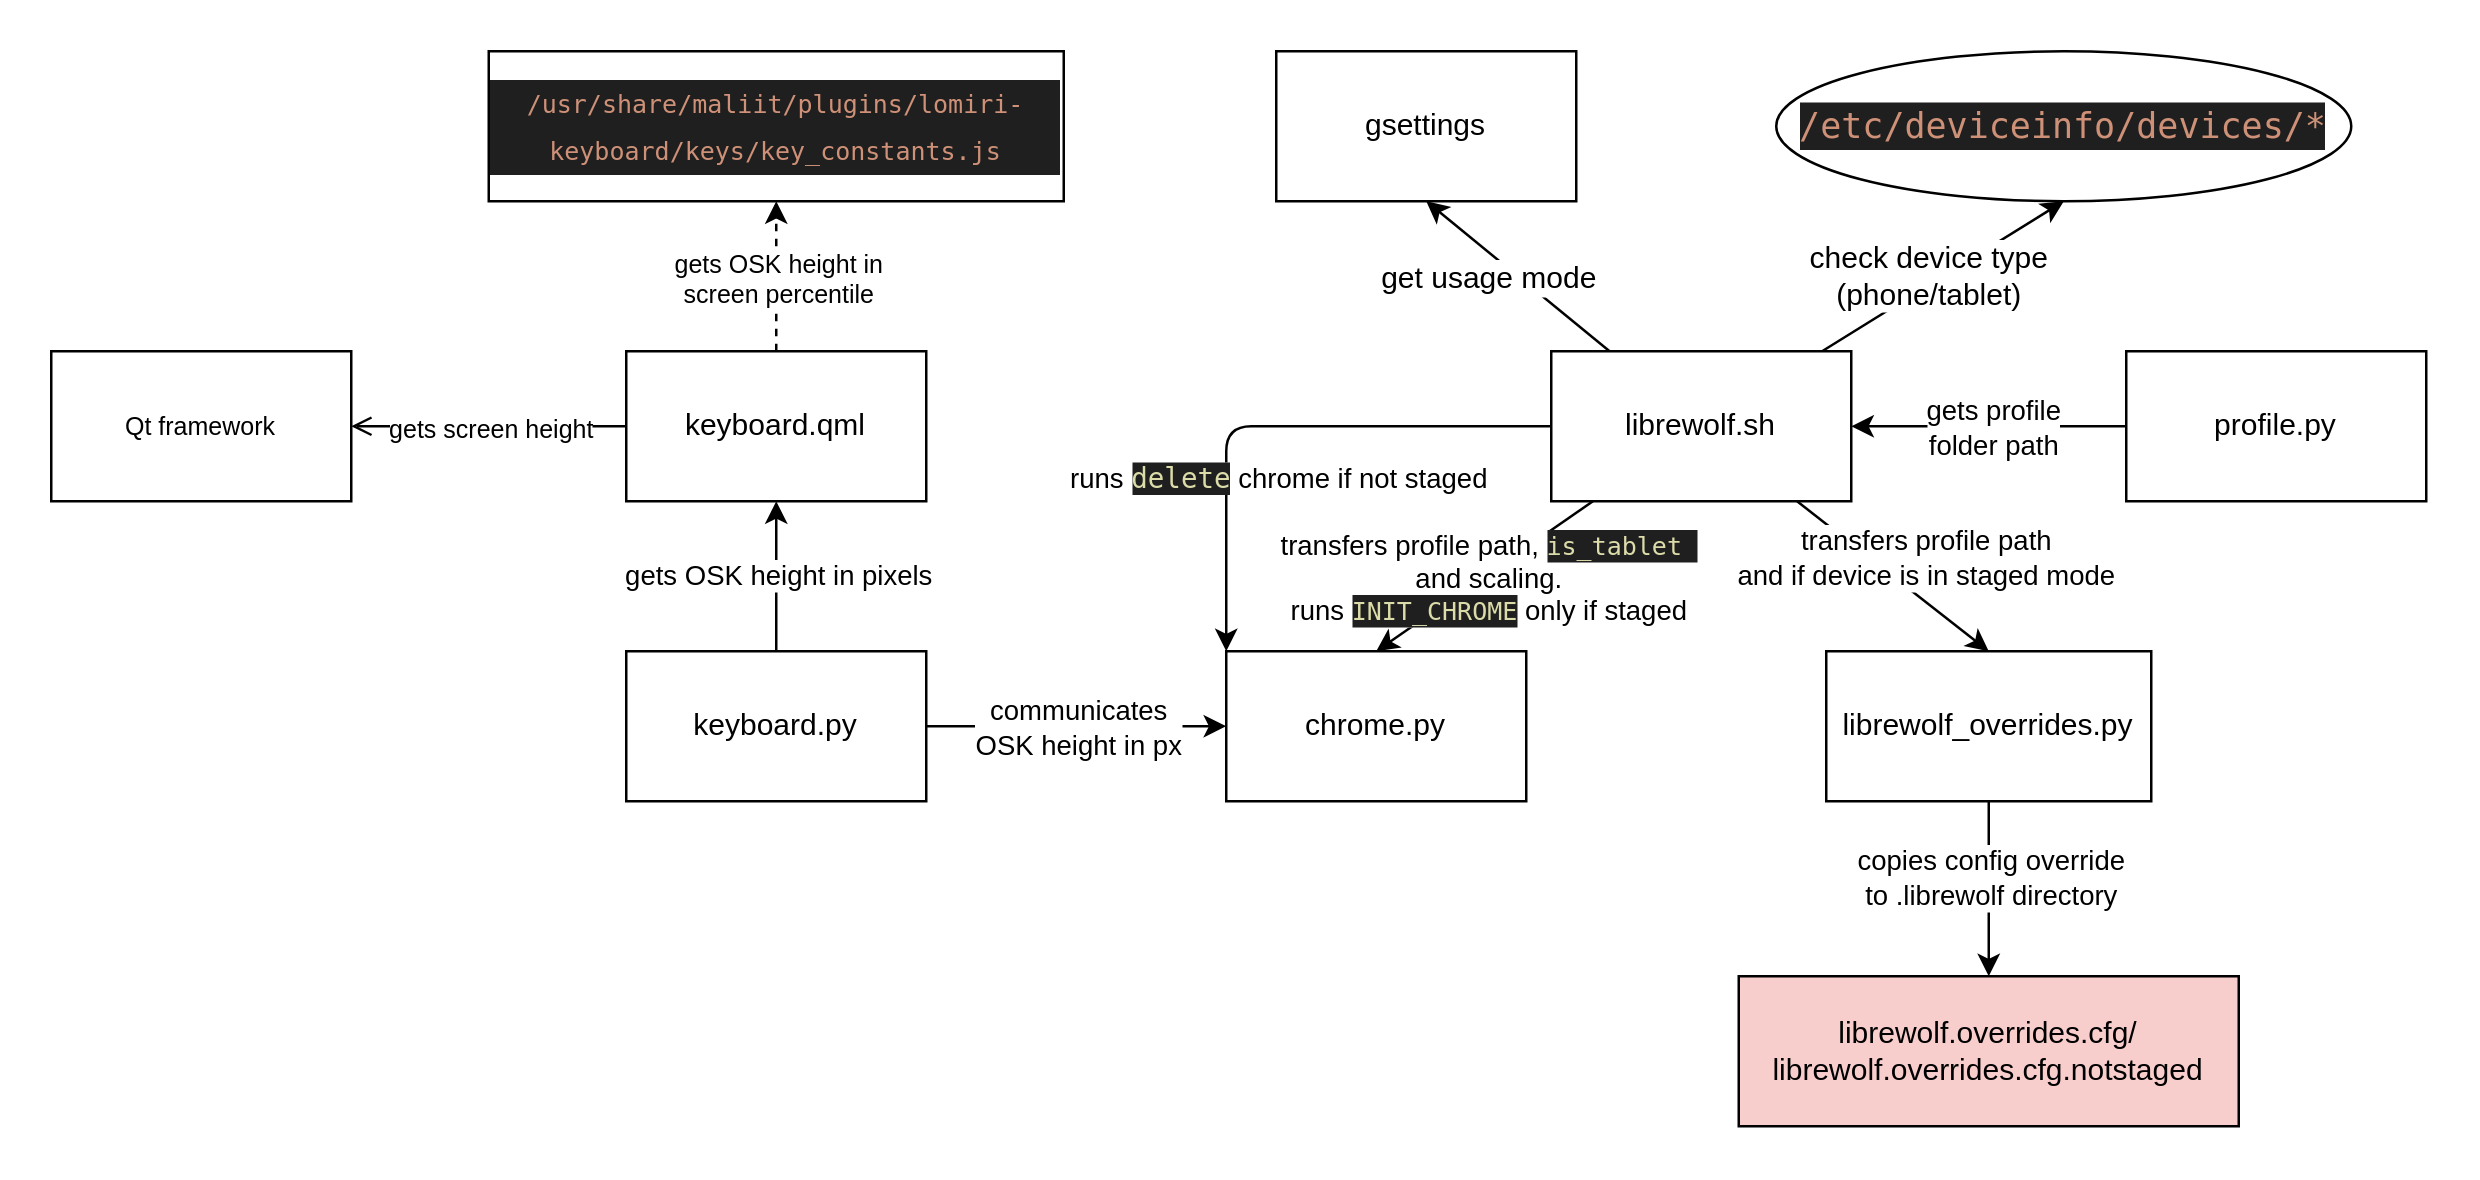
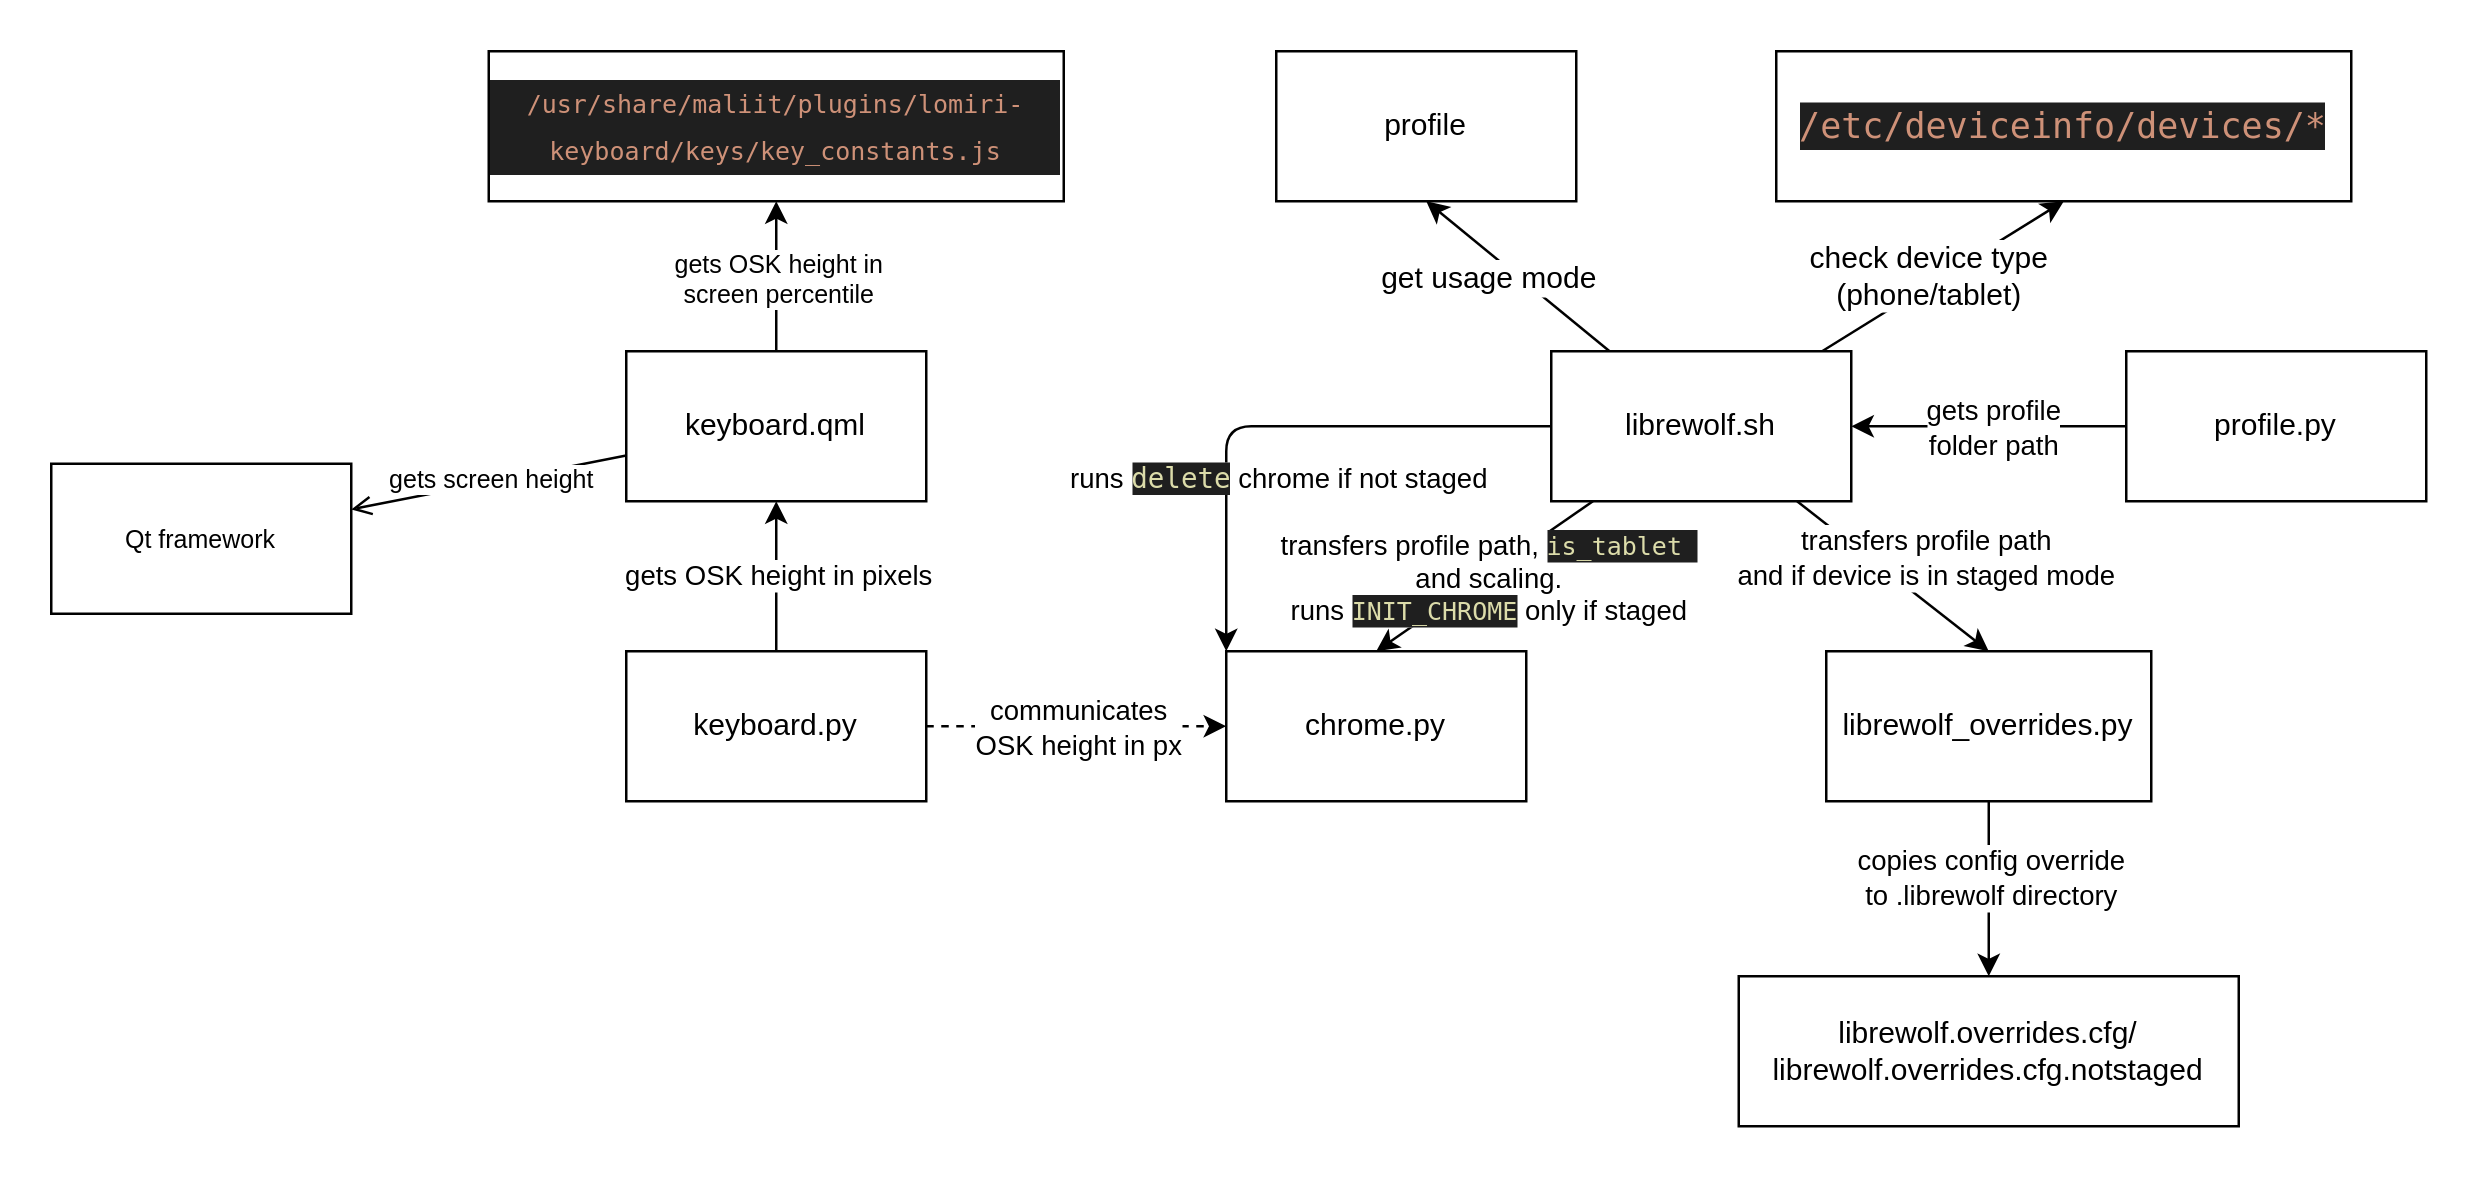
node "gsettings": label "gsettings" -> "profile"
node "/etc/deviceinfo/devices/*": shape ellipse -> rectangle
edge "keyboard.qml" -> "/usr/share/maliit/plugins/lomiri-keyboard/keys/key_constants.js": style dashed -> solid
node "Qt framework": moved (201, 426) -> (201, 539)
edge "keyboard.py" -> "chrome.py": style solid -> dashed
node "librewolf.overrides.cfg/ librewolf.overrides.cfg.notstaged": fillcolor #f8cecc -> #ffffff
